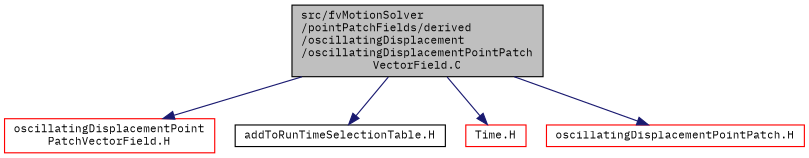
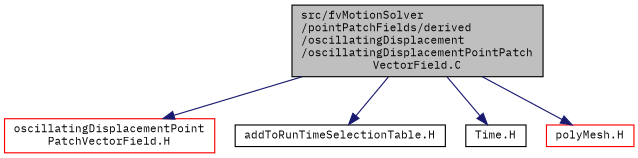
node "Time.H": color red -> black
node "oscillatingDisplacementPointPatch.H": label "oscillatingDisplacementPointPatch.H" -> "polyMesh.H"
